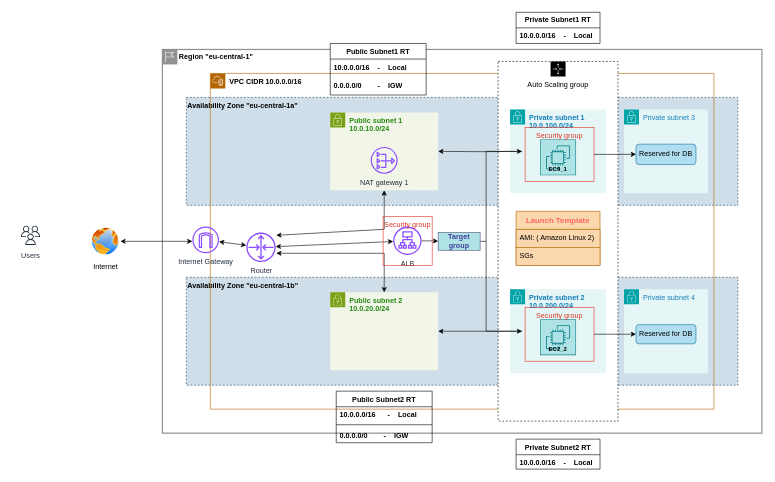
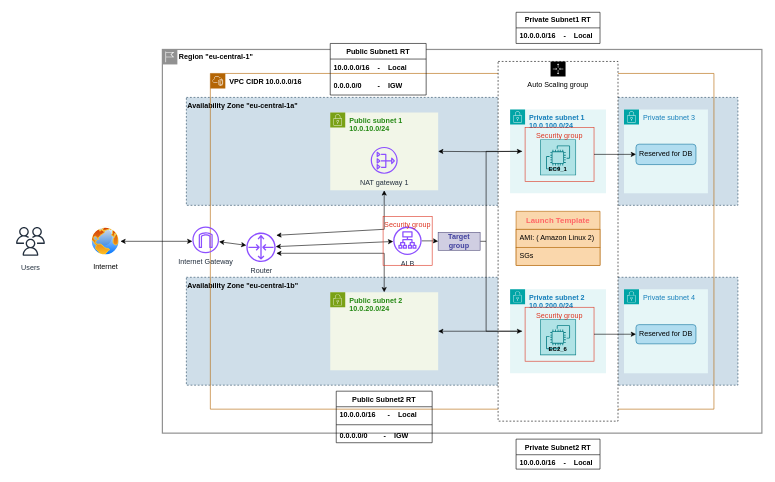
node "Users": size 36x24 -> 36x36
node "Target group": fillcolor #b0e3e6 -> #d0cee2
node "EC2_2": label "EC2_2" -> "EC2_6"
